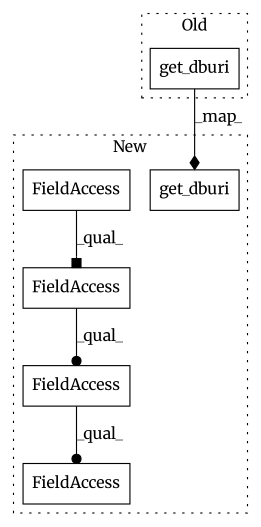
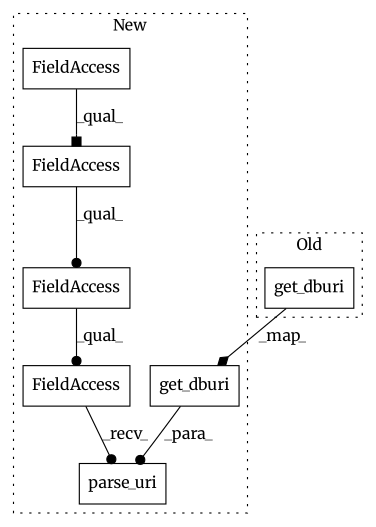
node "parse_uri": added
